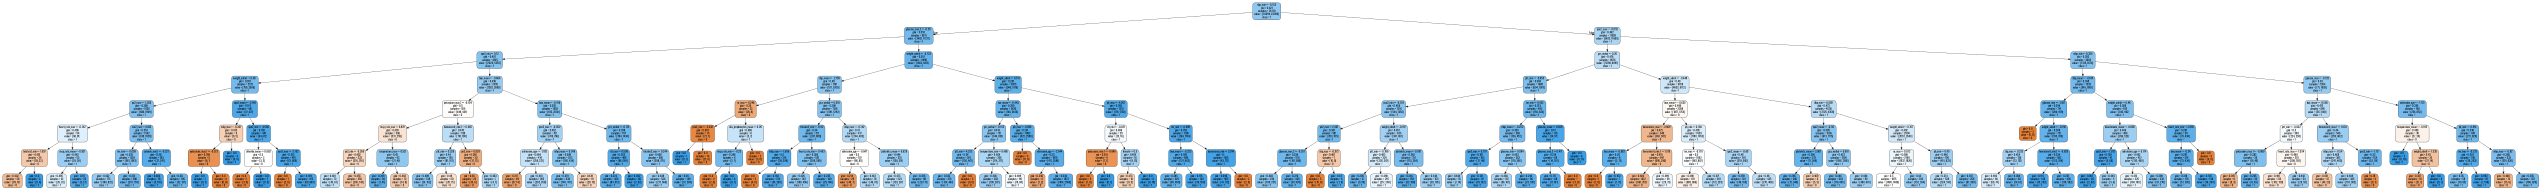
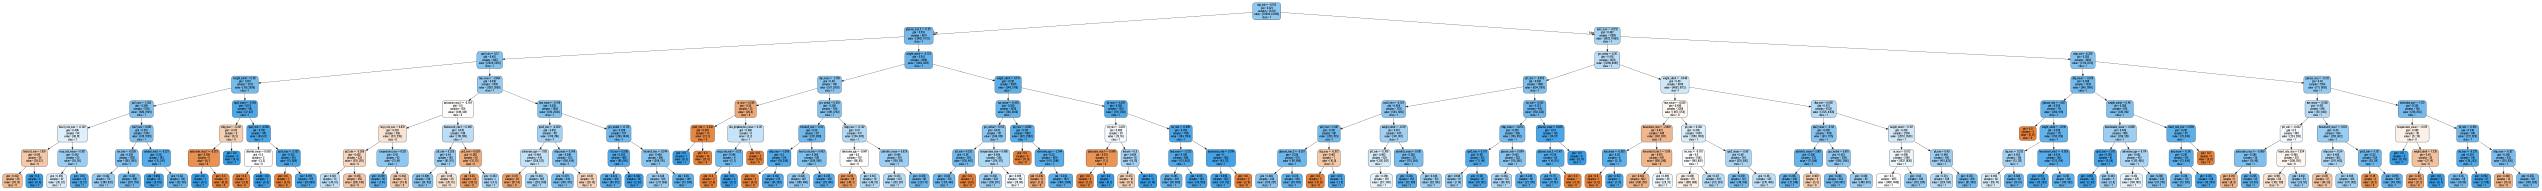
node "gini = 0.305 samples = 27 value = [9, 39] class = 1": removed
node "gini = 0.295 samples = 150 value = [43, 196] class = 1": added
